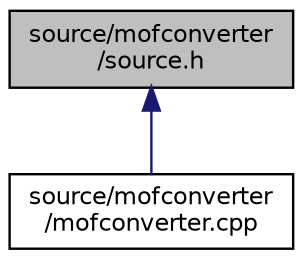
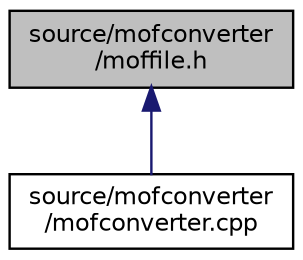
node "source/mofconverter /source.h": label "source/mofconverter /source.h" -> "source/mofconverter /moffile.h"
